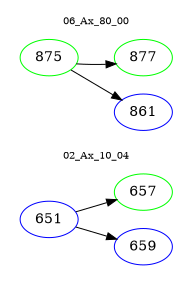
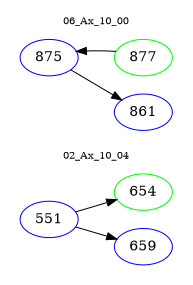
cluster "06_Ax_80_00": label "06_Ax_80_00" -> "06_Ax_10_00"
node "875": color green -> blue
edge "875" -> "877": reversed
node "657": label "657" -> "654"
node "651": label "651" -> "551"
